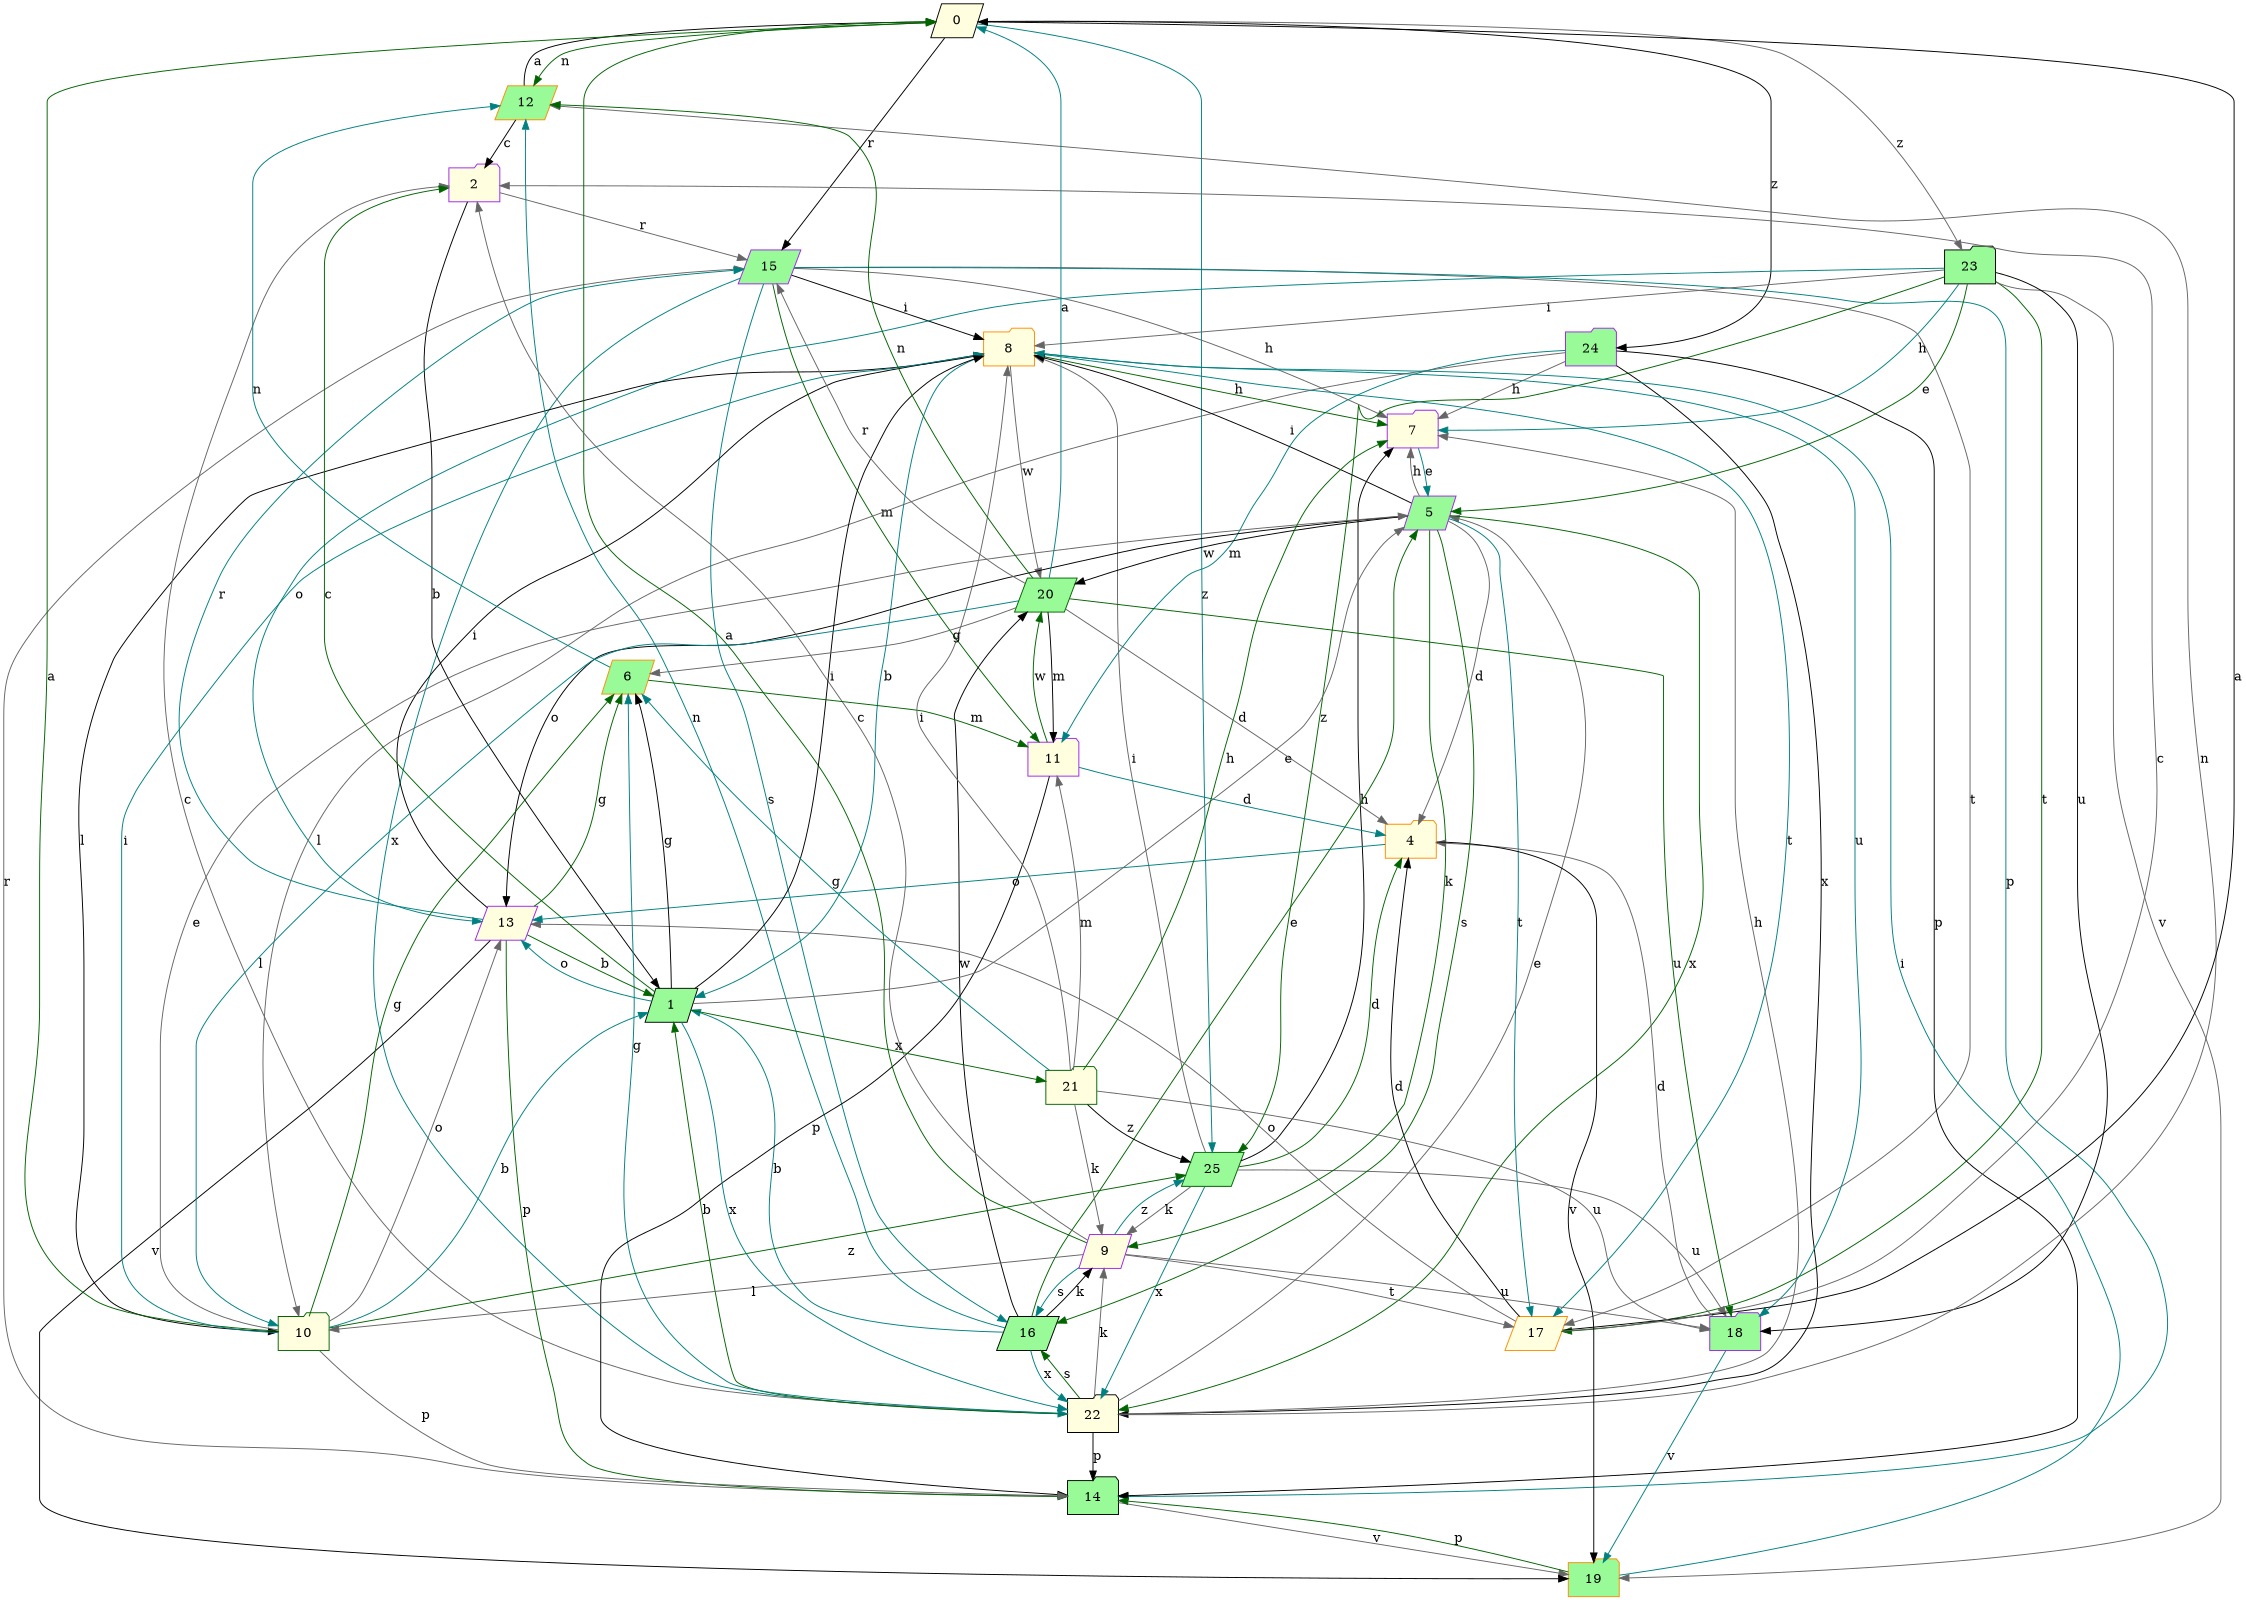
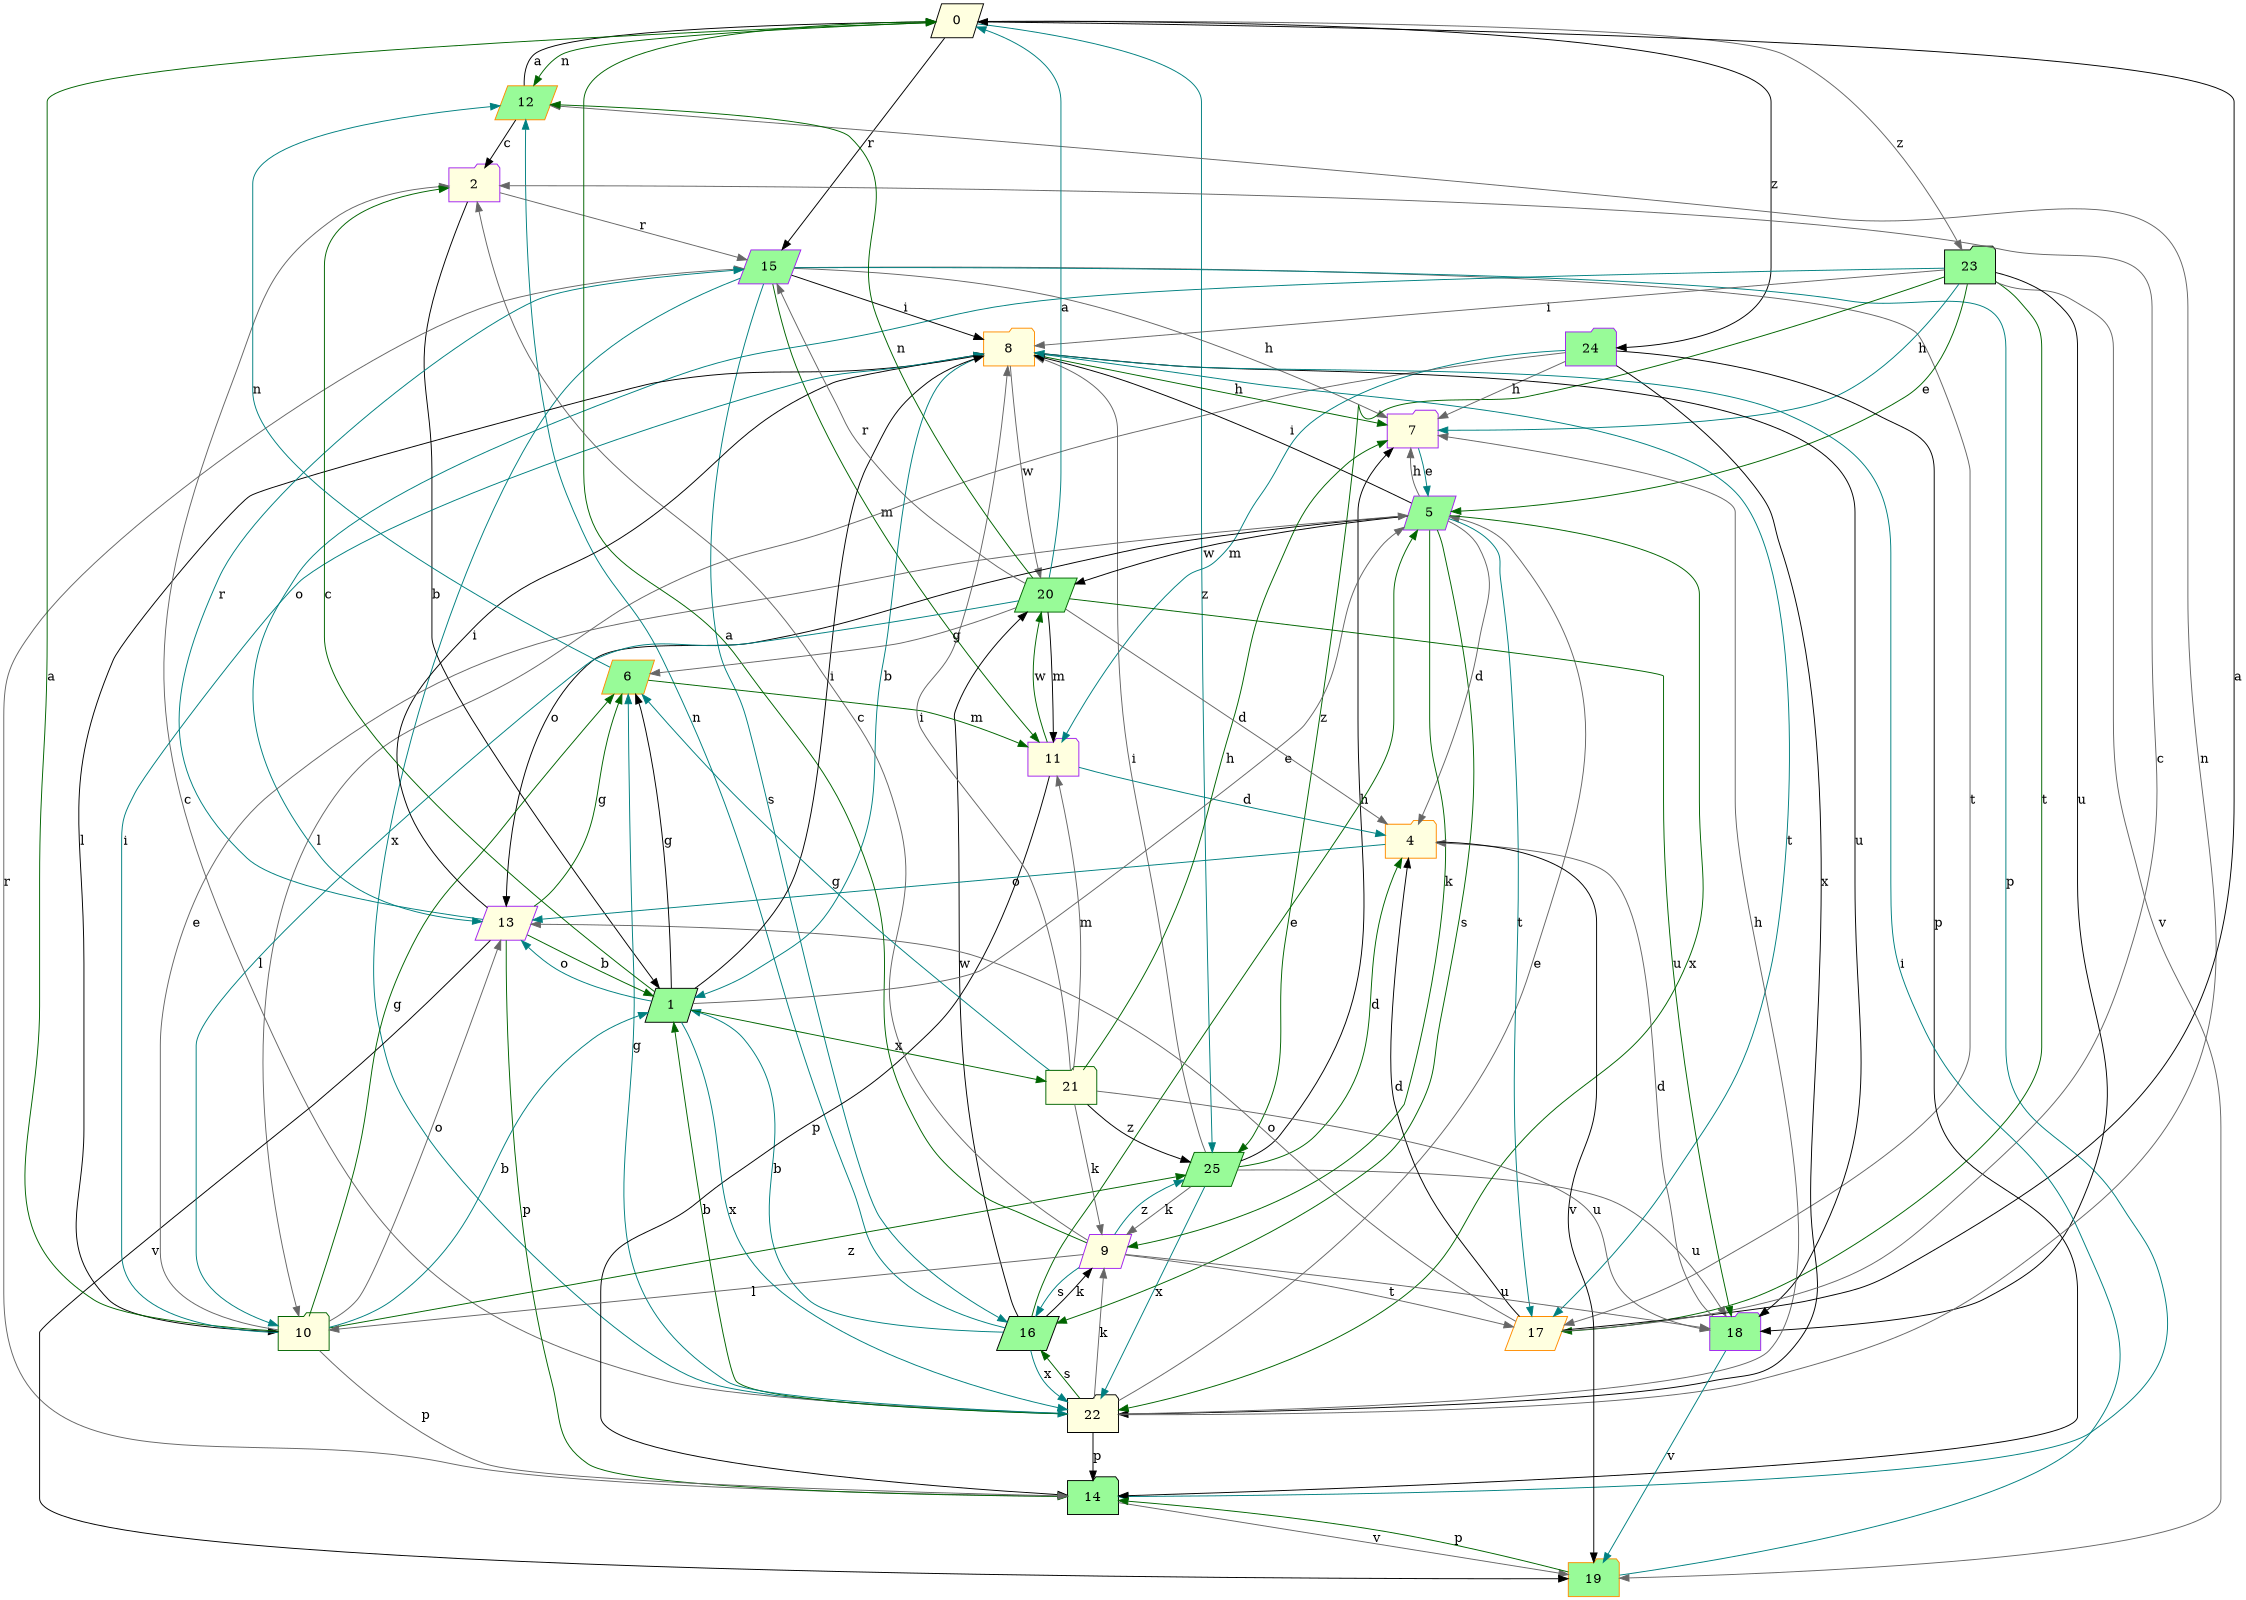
edge "8" -> "18": color teal -> black
